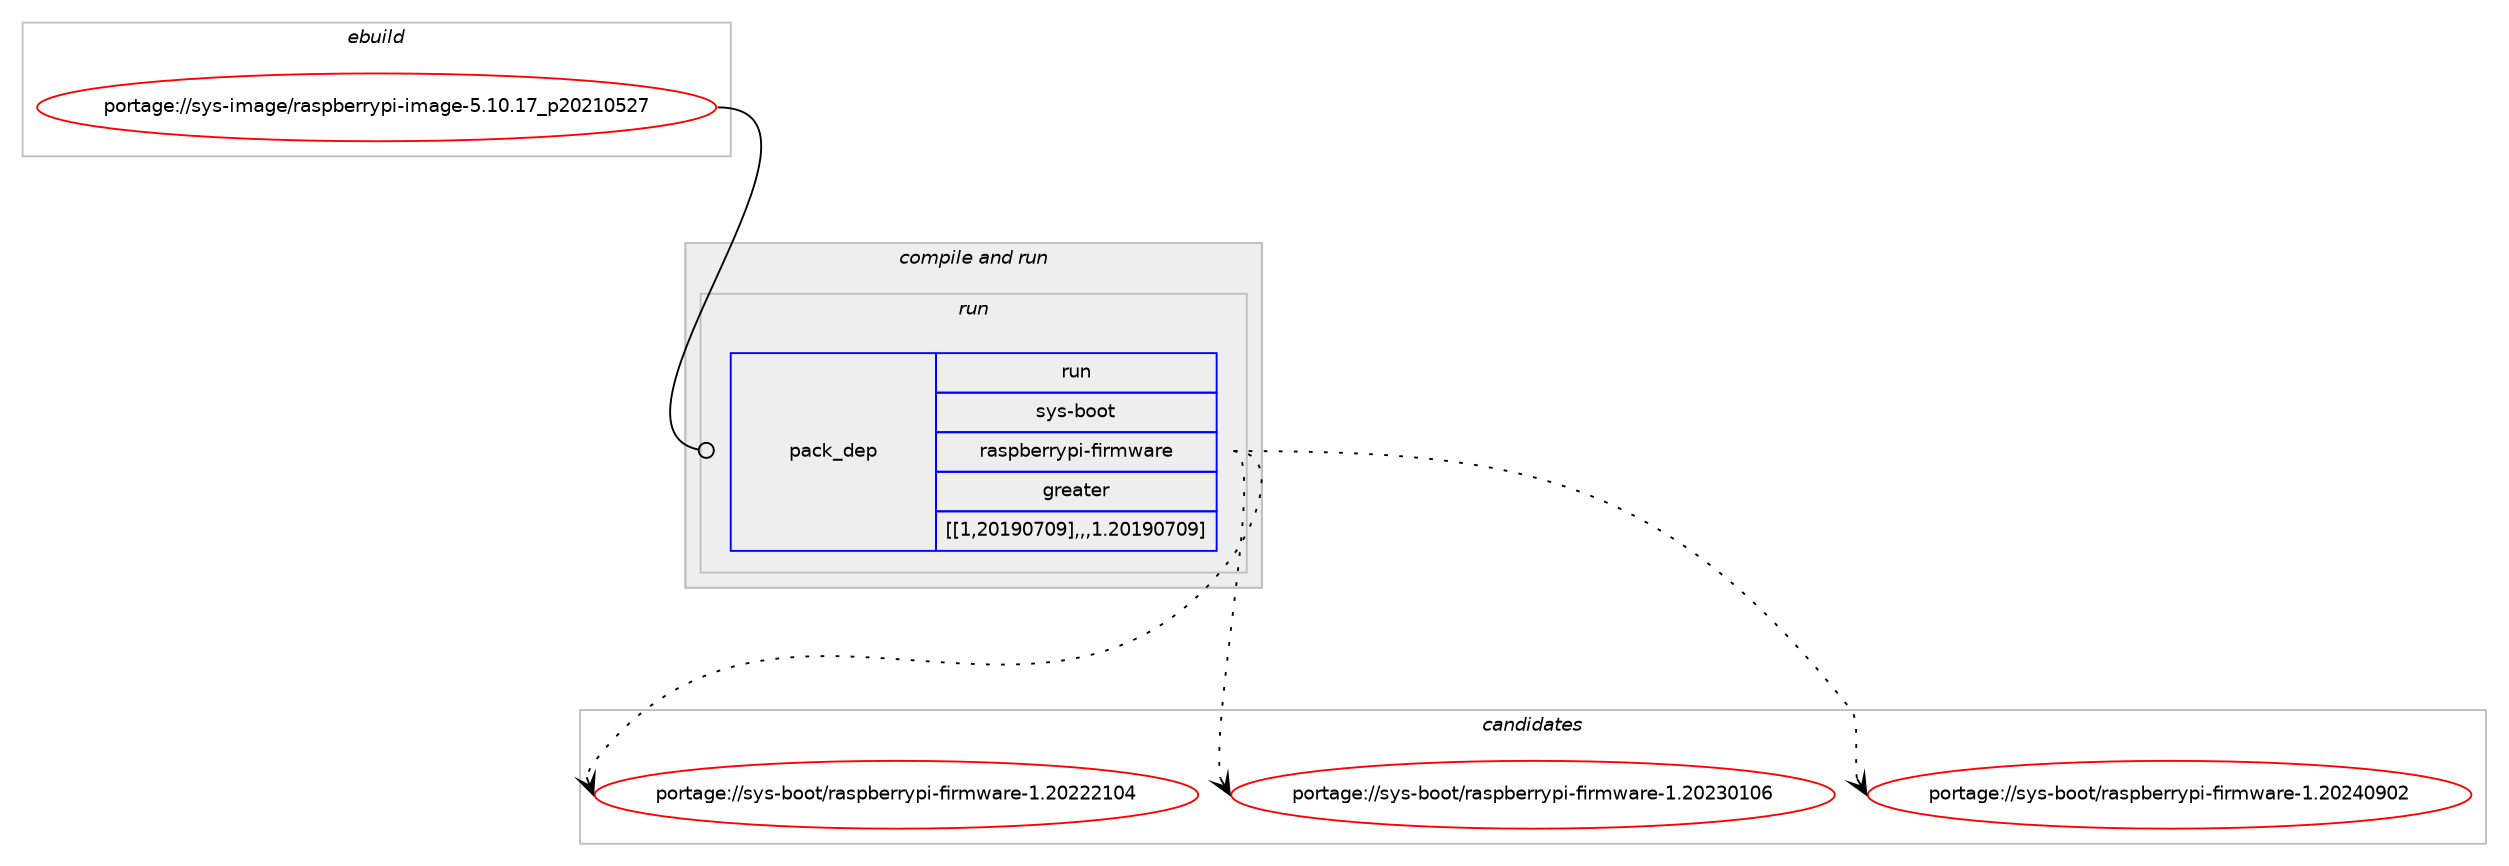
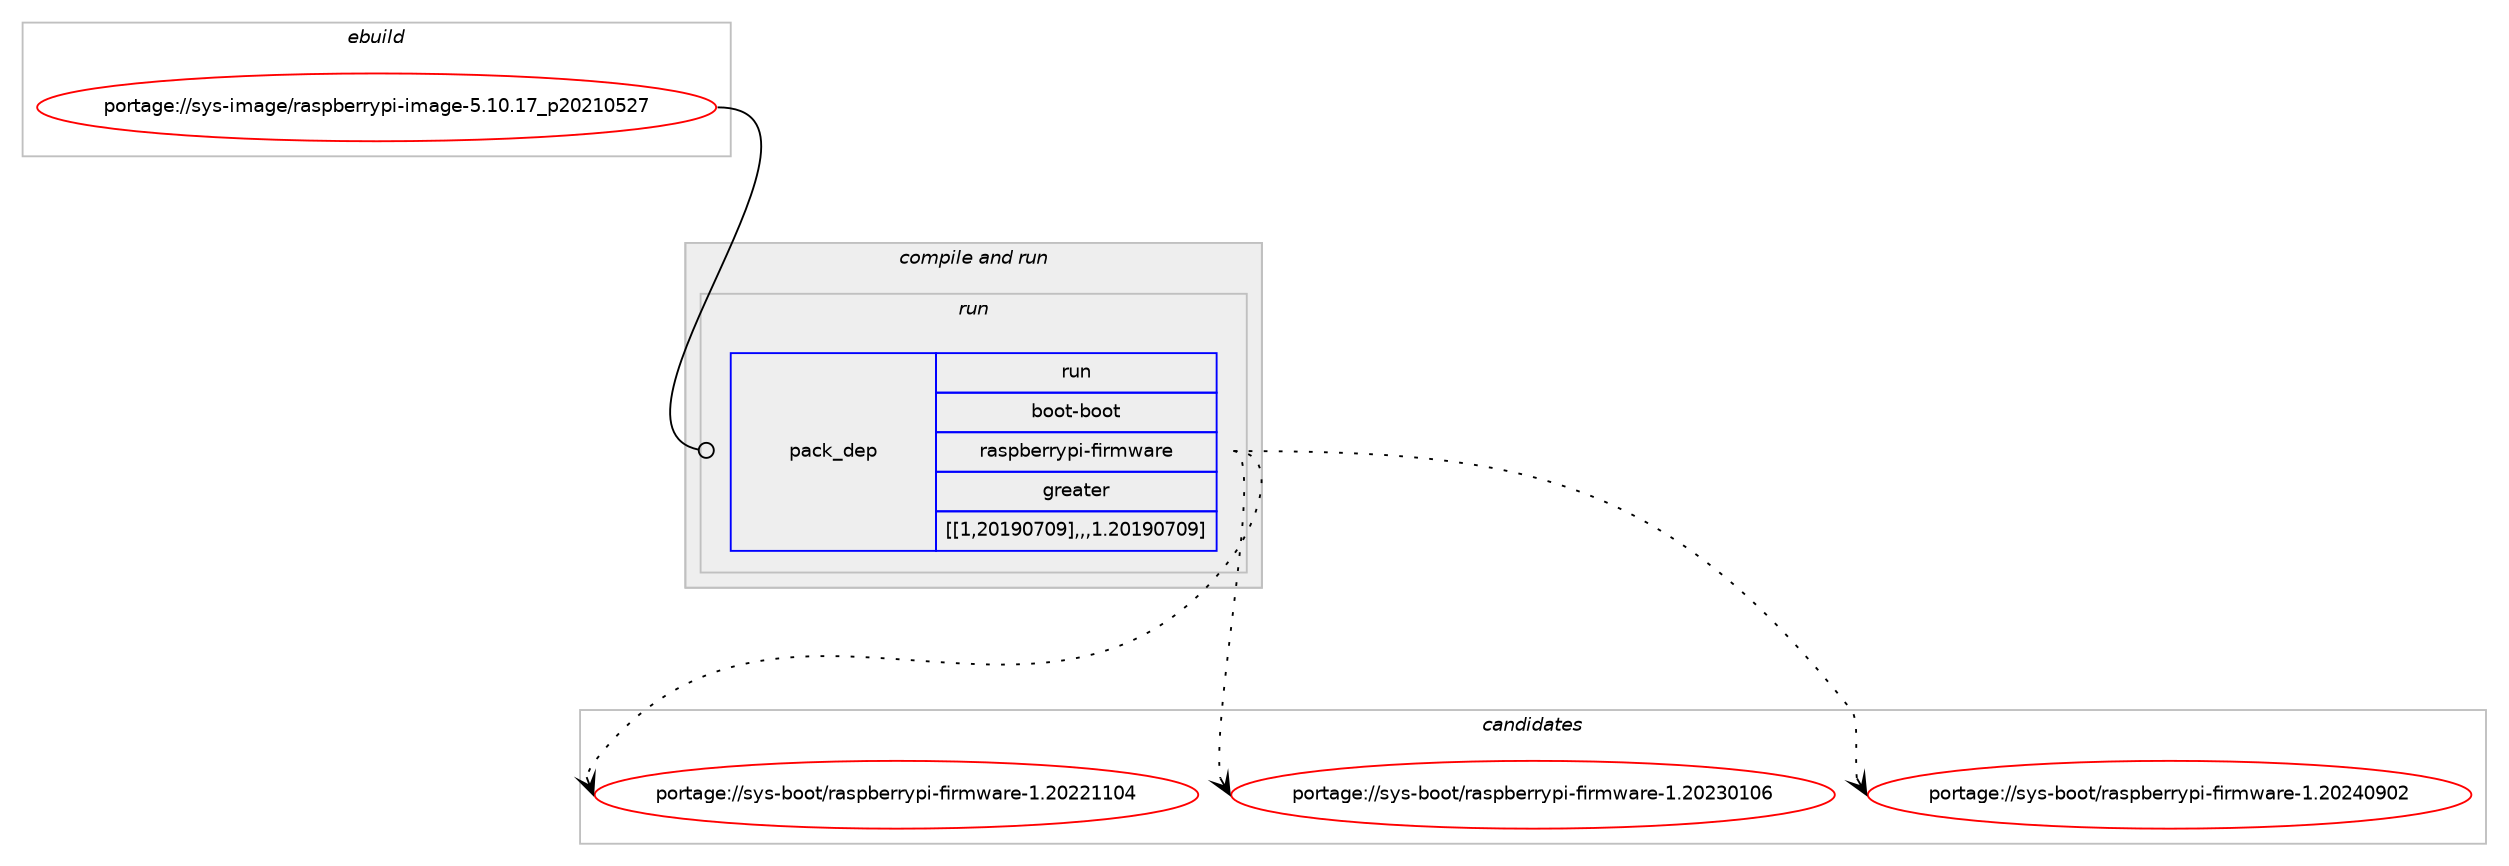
node "pack_dep": text "sys-boot" -> "boot-boot"
node "portage://sys-boot/raspberrypi-firmware-1.20222104": label "portage://sys-boot/raspberrypi-firmware-1.20222104" -> "portage://sys-boot/raspberrypi-firmware-1.20221104"
